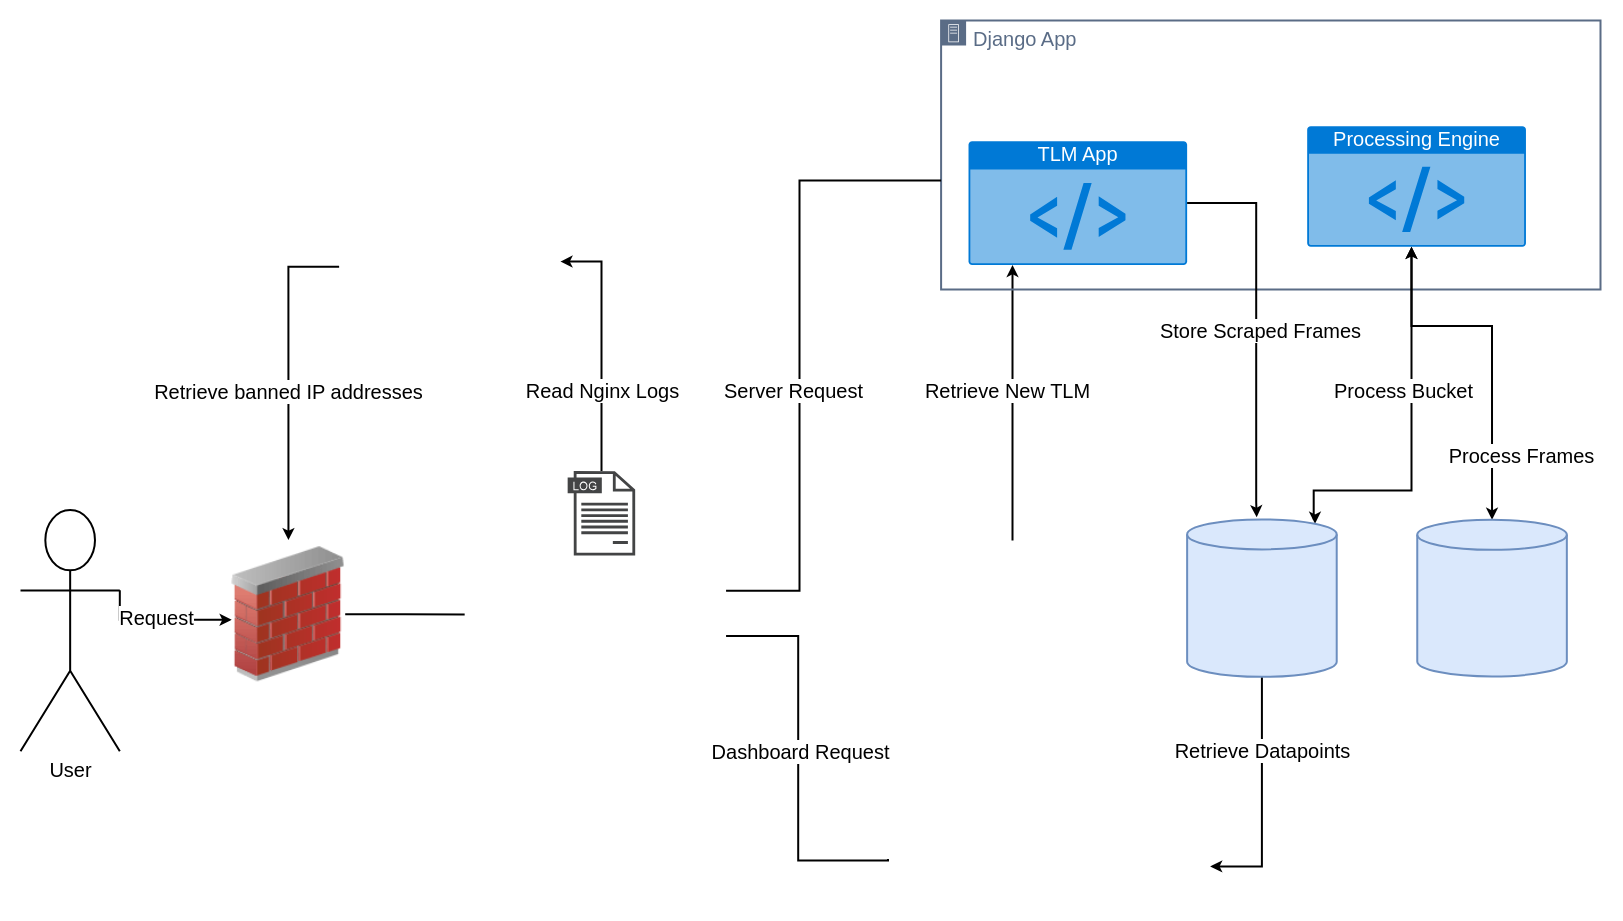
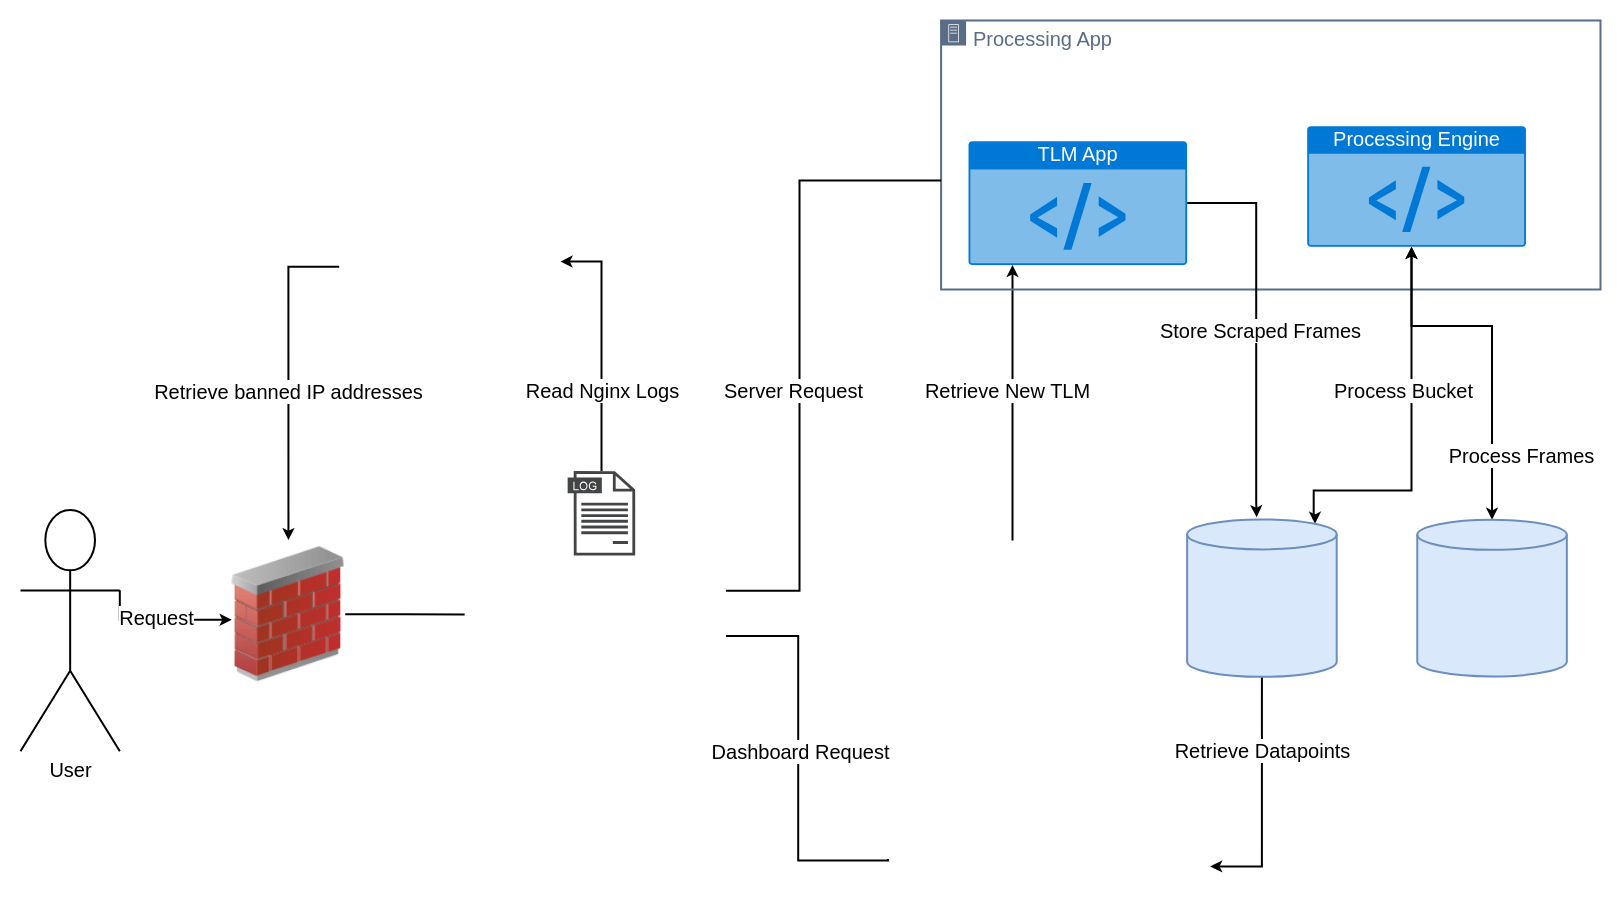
node "Django App": label "Django App" -> "Processing App"
